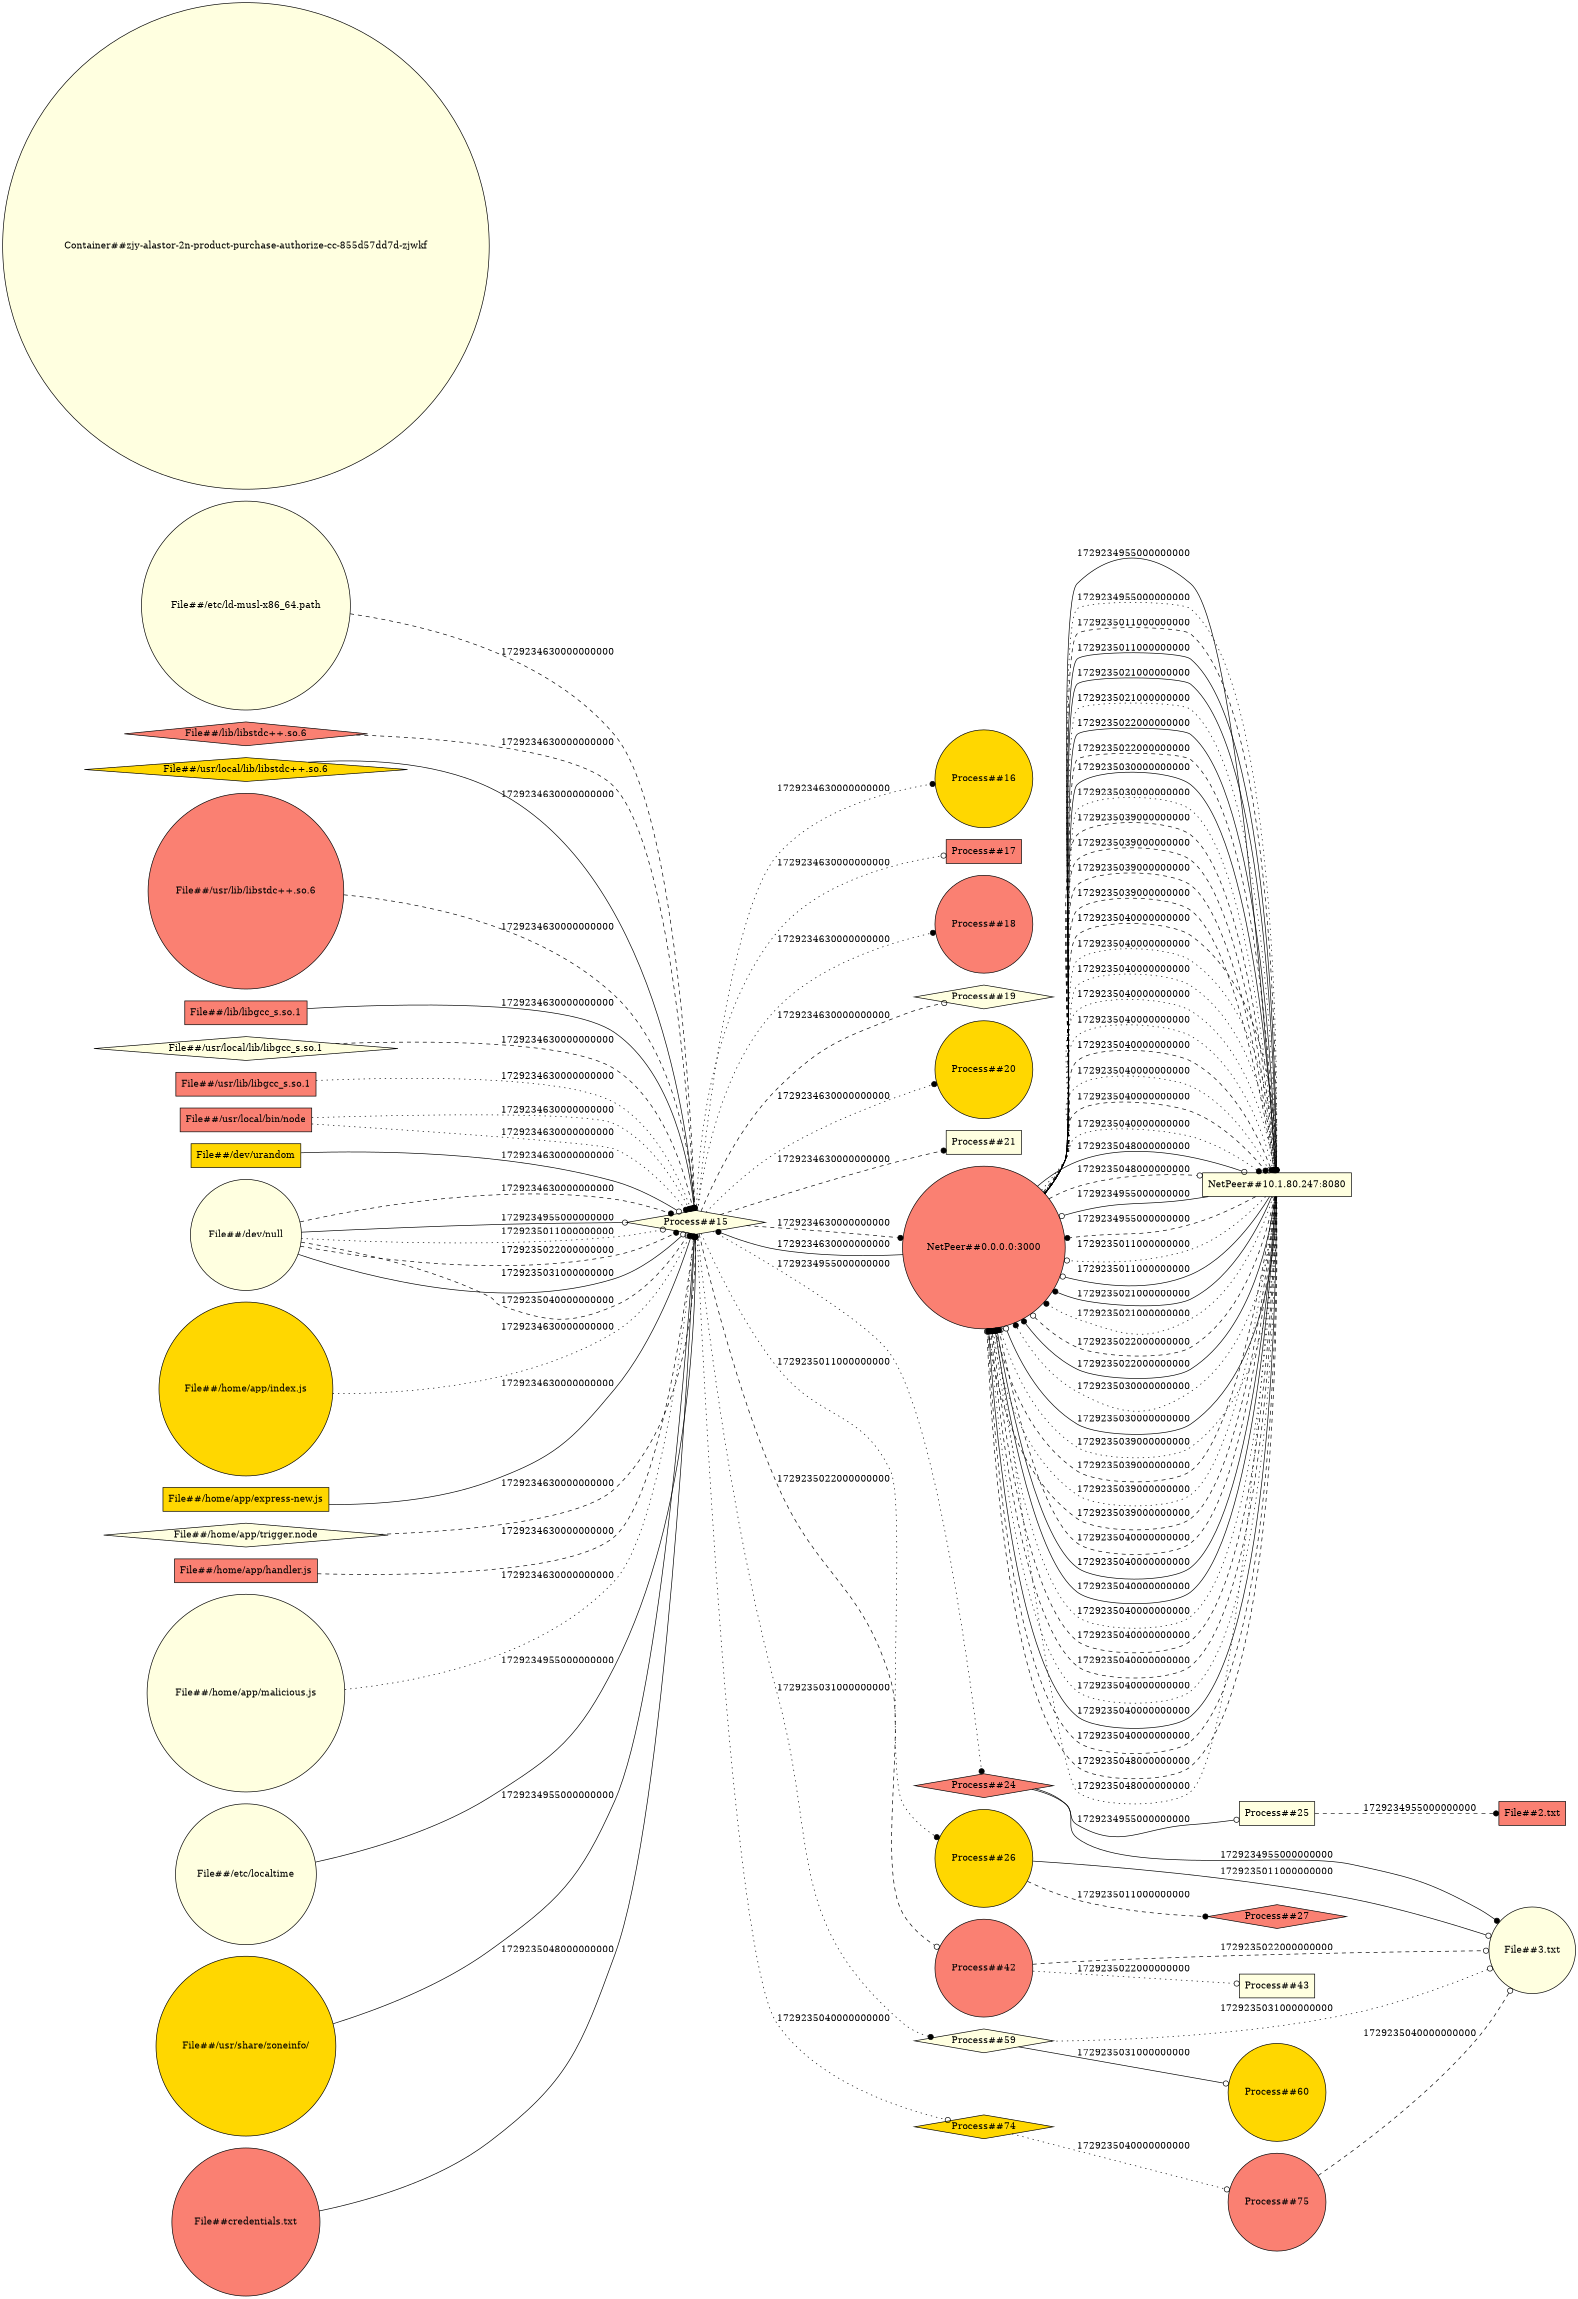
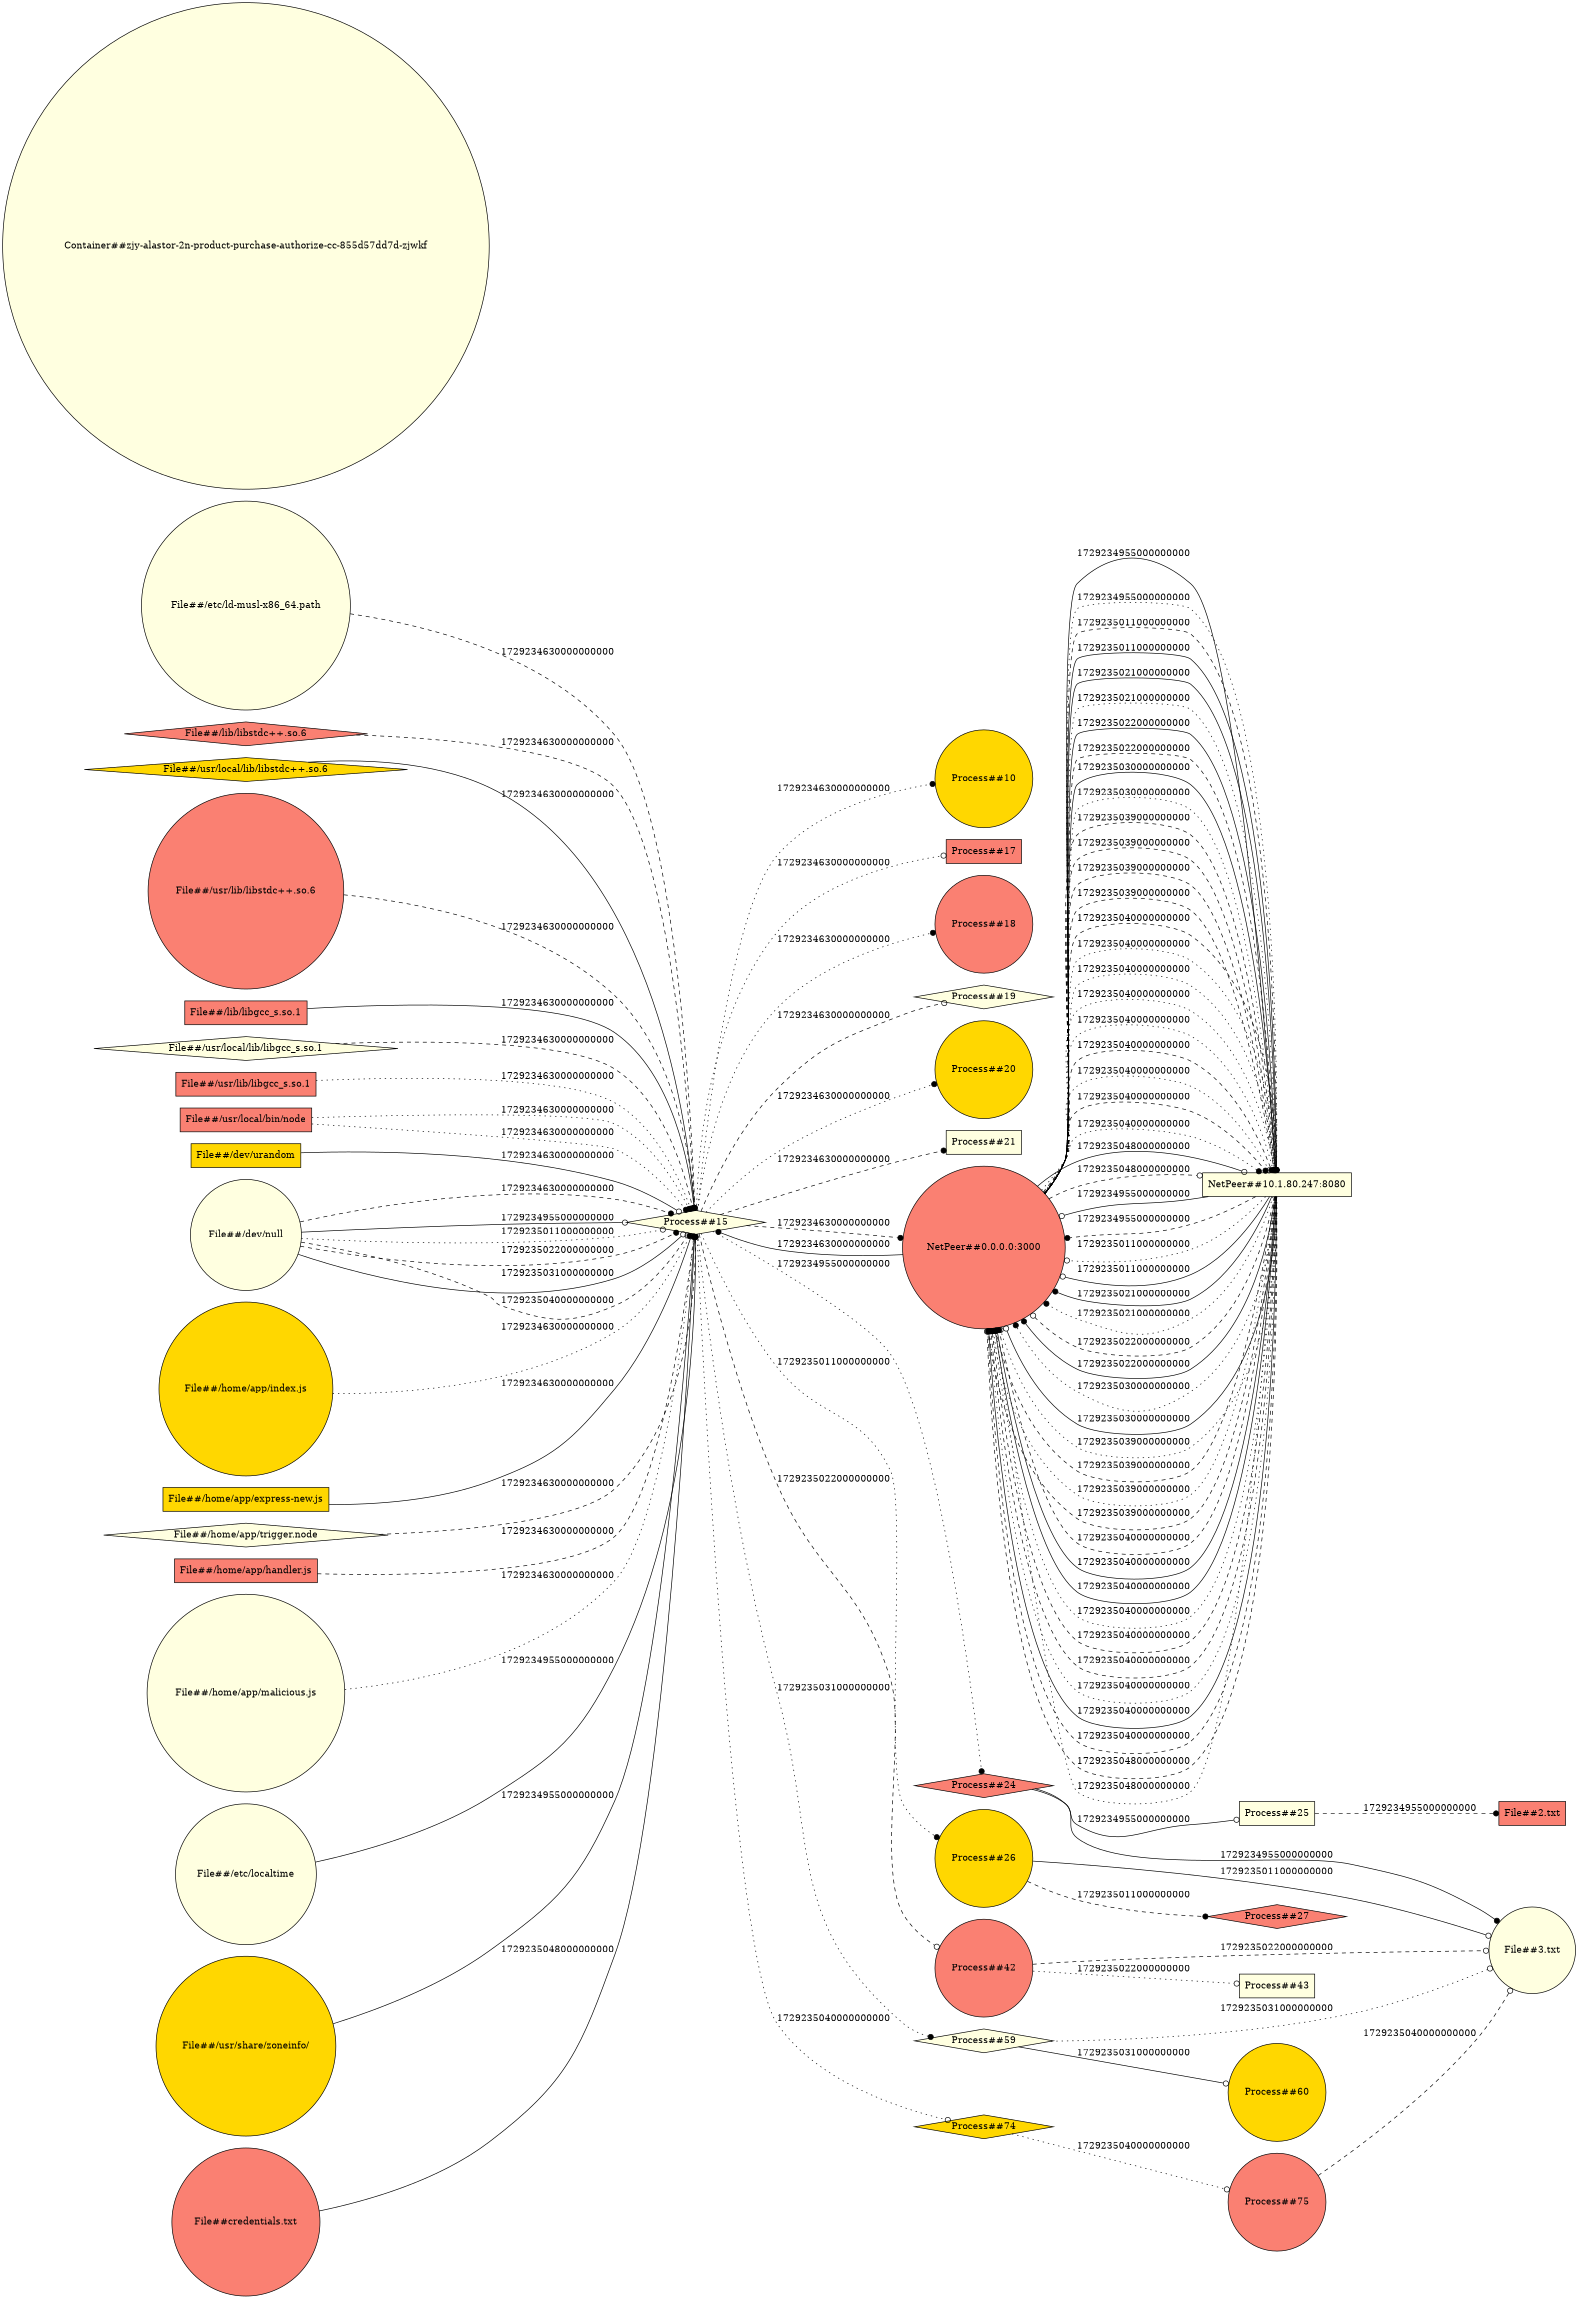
node "Process##16": label "Process##16" -> "Process##10"
